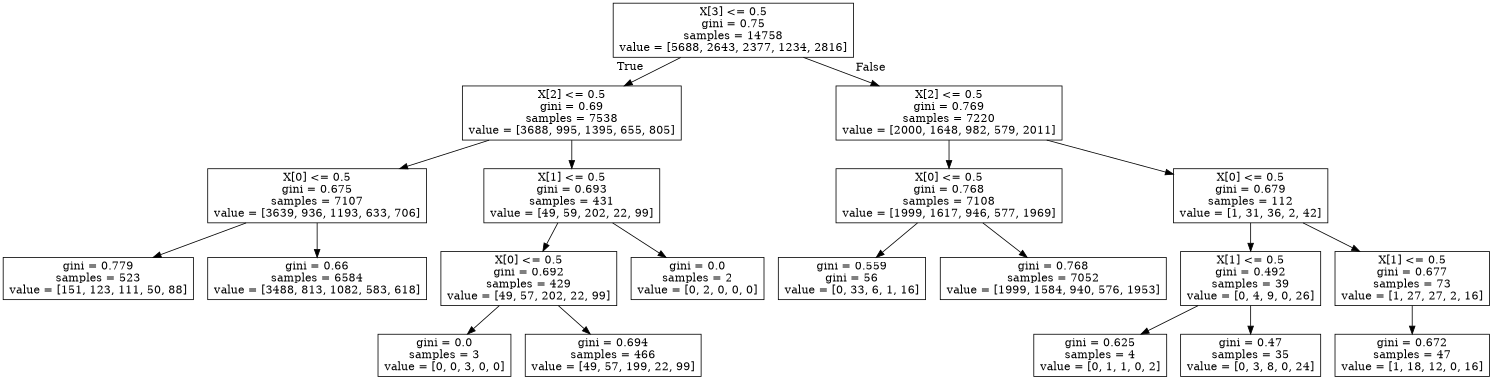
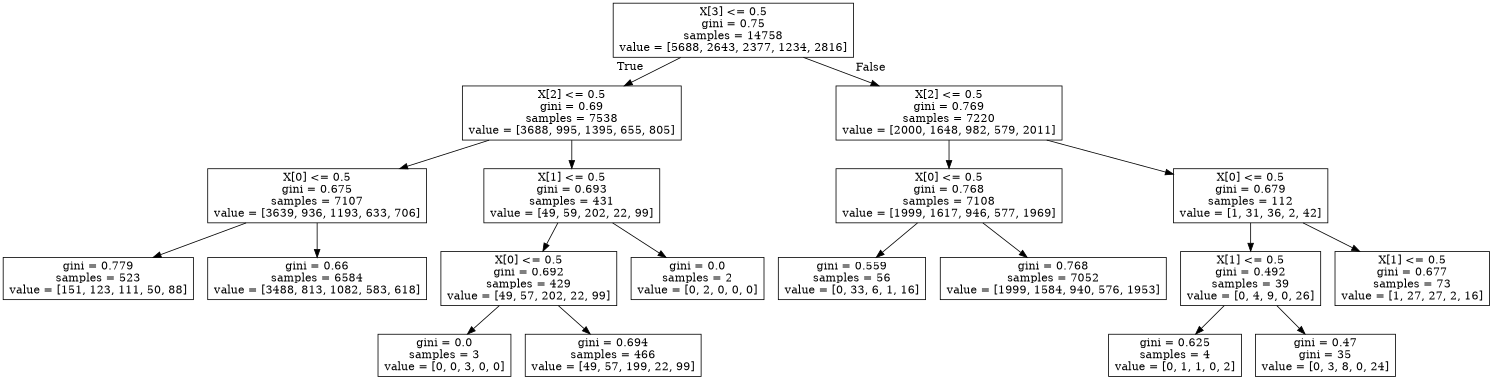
node "gini = 0.559 gini = 56 value = [0, 33, 6, 1, 16]": label "gini = 0.559 gini = 56 value = [0, 33, 6, 1, 16]" -> "gini = 0.559 samples = 56 value = [0, 33, 6, 1, 16]"
node "gini = 0.47 samples = 35 value = [0, 3, 8, 0, 24]": label "gini = 0.47 samples = 35 value = [0, 3, 8, 0, 24]" -> "gini = 0.47 gini = 35 value = [0, 3, 8, 0, 24]"
node "gini = 0.672 samples = 47 value = [1, 18, 12, 0, 16]": removed
